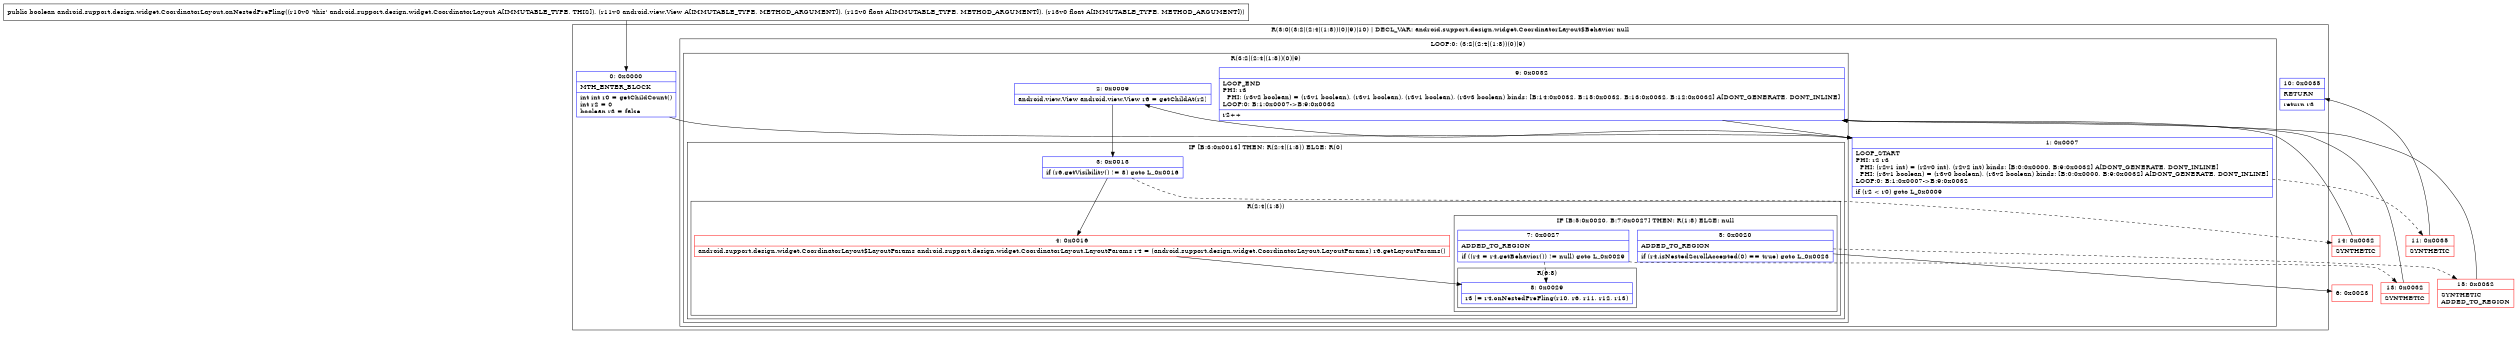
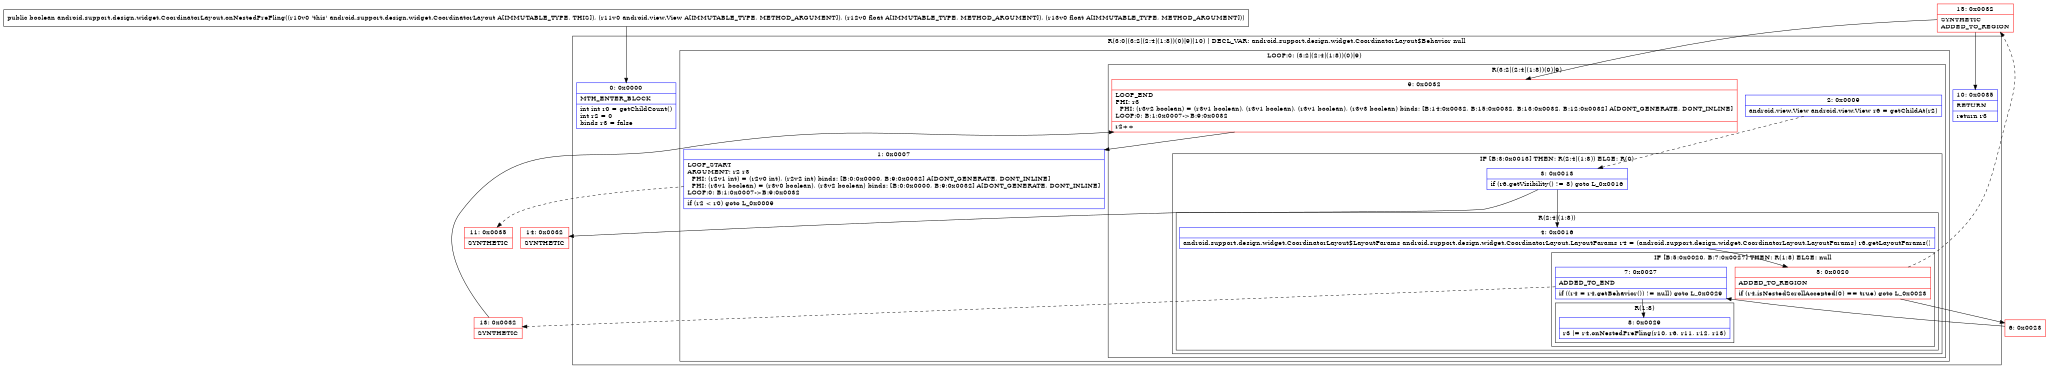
node "9: 0x0032": color blue -> red
node "0: 0x0000": text "boolean r3 = false" -> "binds r3 = false"
edge "2: 0x0009" -> "3: 0x0013": style solid -> dashed
edge "1: 0x0007" -> "2: 0x0009": removed
edge "14: 0x0032" -> "9: 0x0032": removed
edge "0: 0x0000" -> "1: 0x0007": removed
edge "11: 0x0035" -> "10: 0x0035": now "15: 0x0032" -> "10: 0x0035"
node "1: 0x0007": text "PHI: r2 r3" -> "ARGUMENT: r2 r3"
edge "3: 0x0013" -> "14: 0x0032": style dashed -> solid
node "4: 0x0016": color red -> blue
node "7: 0x0027": text "ADDED_TO_REGION" -> "ADDED_TO_END"
node "5: 0x0020": color blue -> red
edge "4: 0x0016" -> "8: 0x0029": now "4: 0x0016" -> "5: 0x0020"
edge "7: 0x0027" -> "8: 0x0029": style dashed -> solid
cluster "R(6:8)": label "R(6:8)" -> "R(1:8)"
edge "6: 0x0023" -> "7: 0x0027": added
